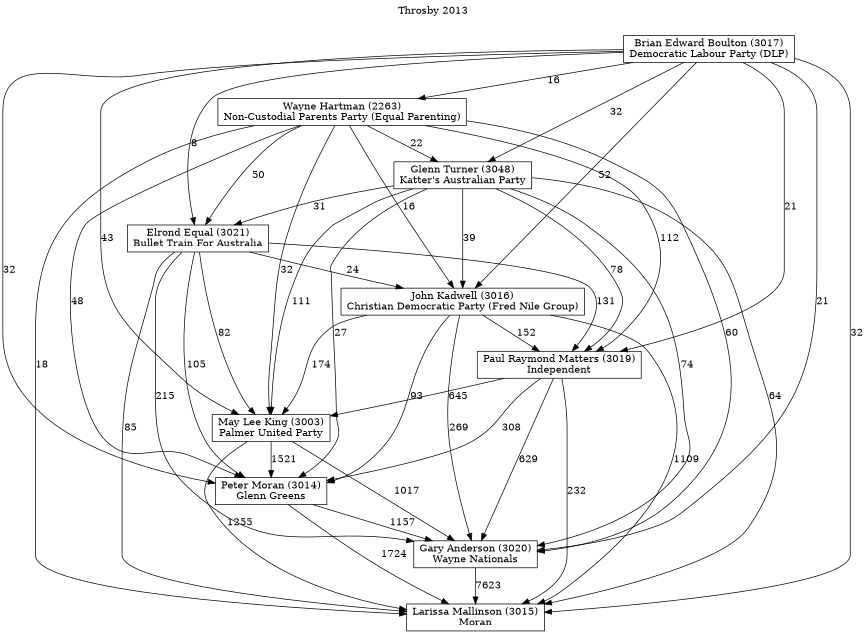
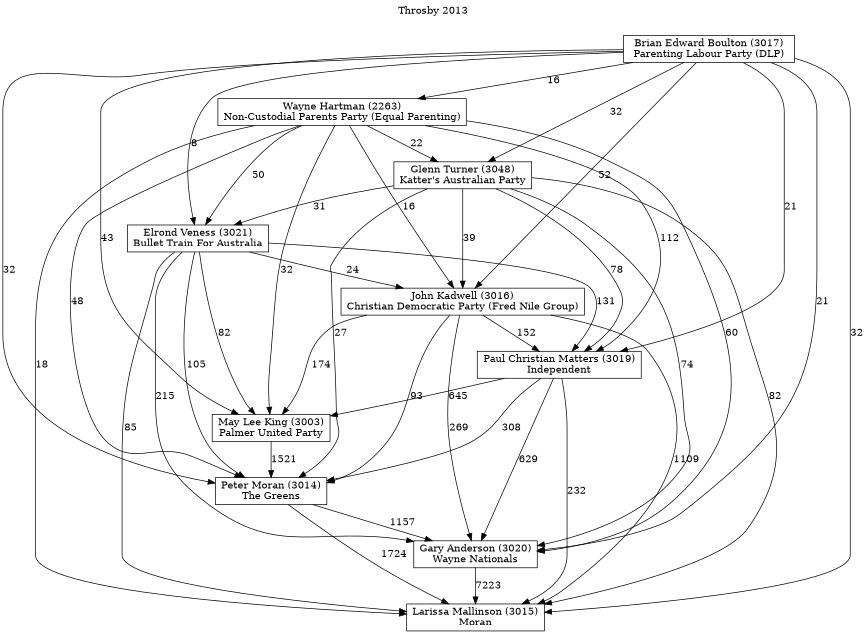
node "Brian Edward Boulton (3017) Democratic Labour Party (DLP)": label "Brian Edward Boulton (3017) Democratic Labour Party (DLP)" -> "Brian Edward Boulton (3017) Parenting Labour Party (DLP)"
node "Elrond Equal (3021) Bullet Train For Australia": label "Elrond Equal (3021) Bullet Train For Australia" -> "Elrond Veness (3021) Bullet Train For Australia"
edge "Glenn Turner (3048) Katter's Australian Party" -> "May Lee King (3003) Palmer United Party": removed, label "111"
node "Paul Raymond Matters (3019) Independent": label "Paul Raymond Matters (3019) Independent" -> "Paul Christian Matters (3019) Independent"
edge "Glenn Turner (3048) Katter's Australian Party" -> "Larissa Mallinson (3015) Moran": label "64" -> "82"
edge "May Lee King (3003) Palmer United Party" -> "Gary Anderson (3020) Wayne Nationals": removed, label "1017"
node "Peter Moran (3014) Glenn Greens": label "Peter Moran (3014) Glenn Greens" -> "Peter Moran (3014) The Greens"
edge "May Lee King (3003) Palmer United Party" -> "Larissa Mallinson (3015) Moran": removed, label "1255"
edge "Gary Anderson (3020) Wayne Nationals" -> "Larissa Mallinson (3015) Moran": label "7623" -> "7223"
